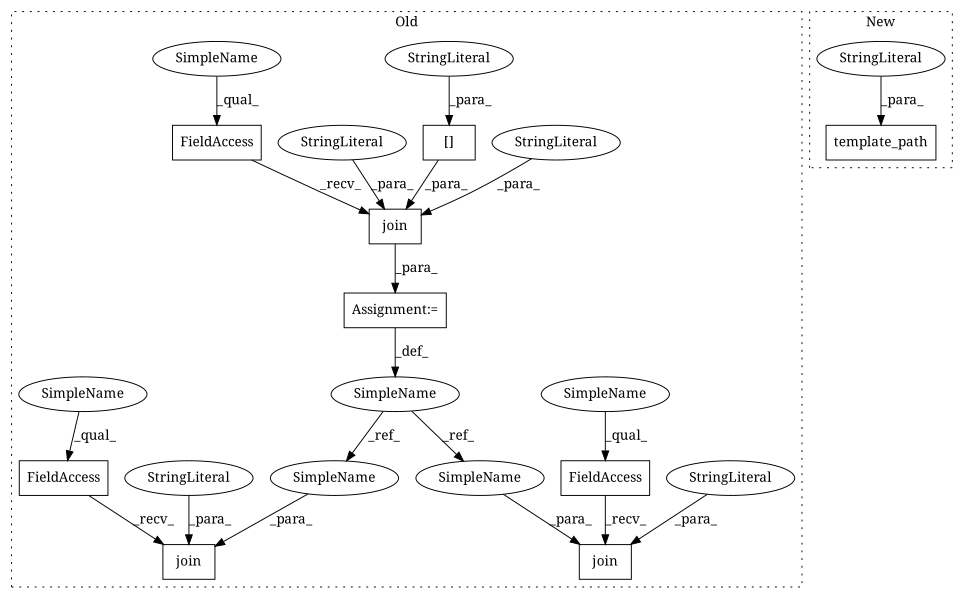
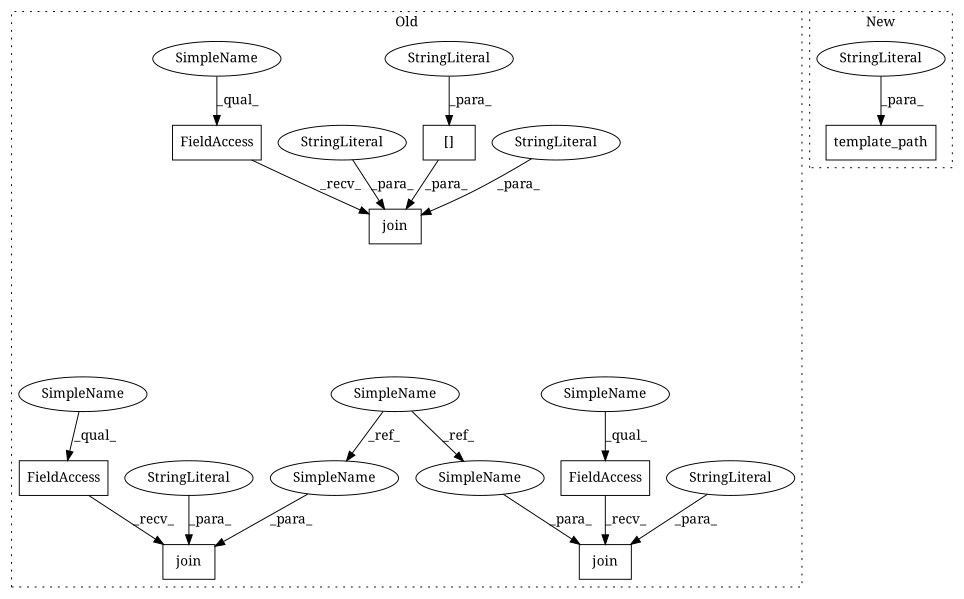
node "Assignment:=": removed
